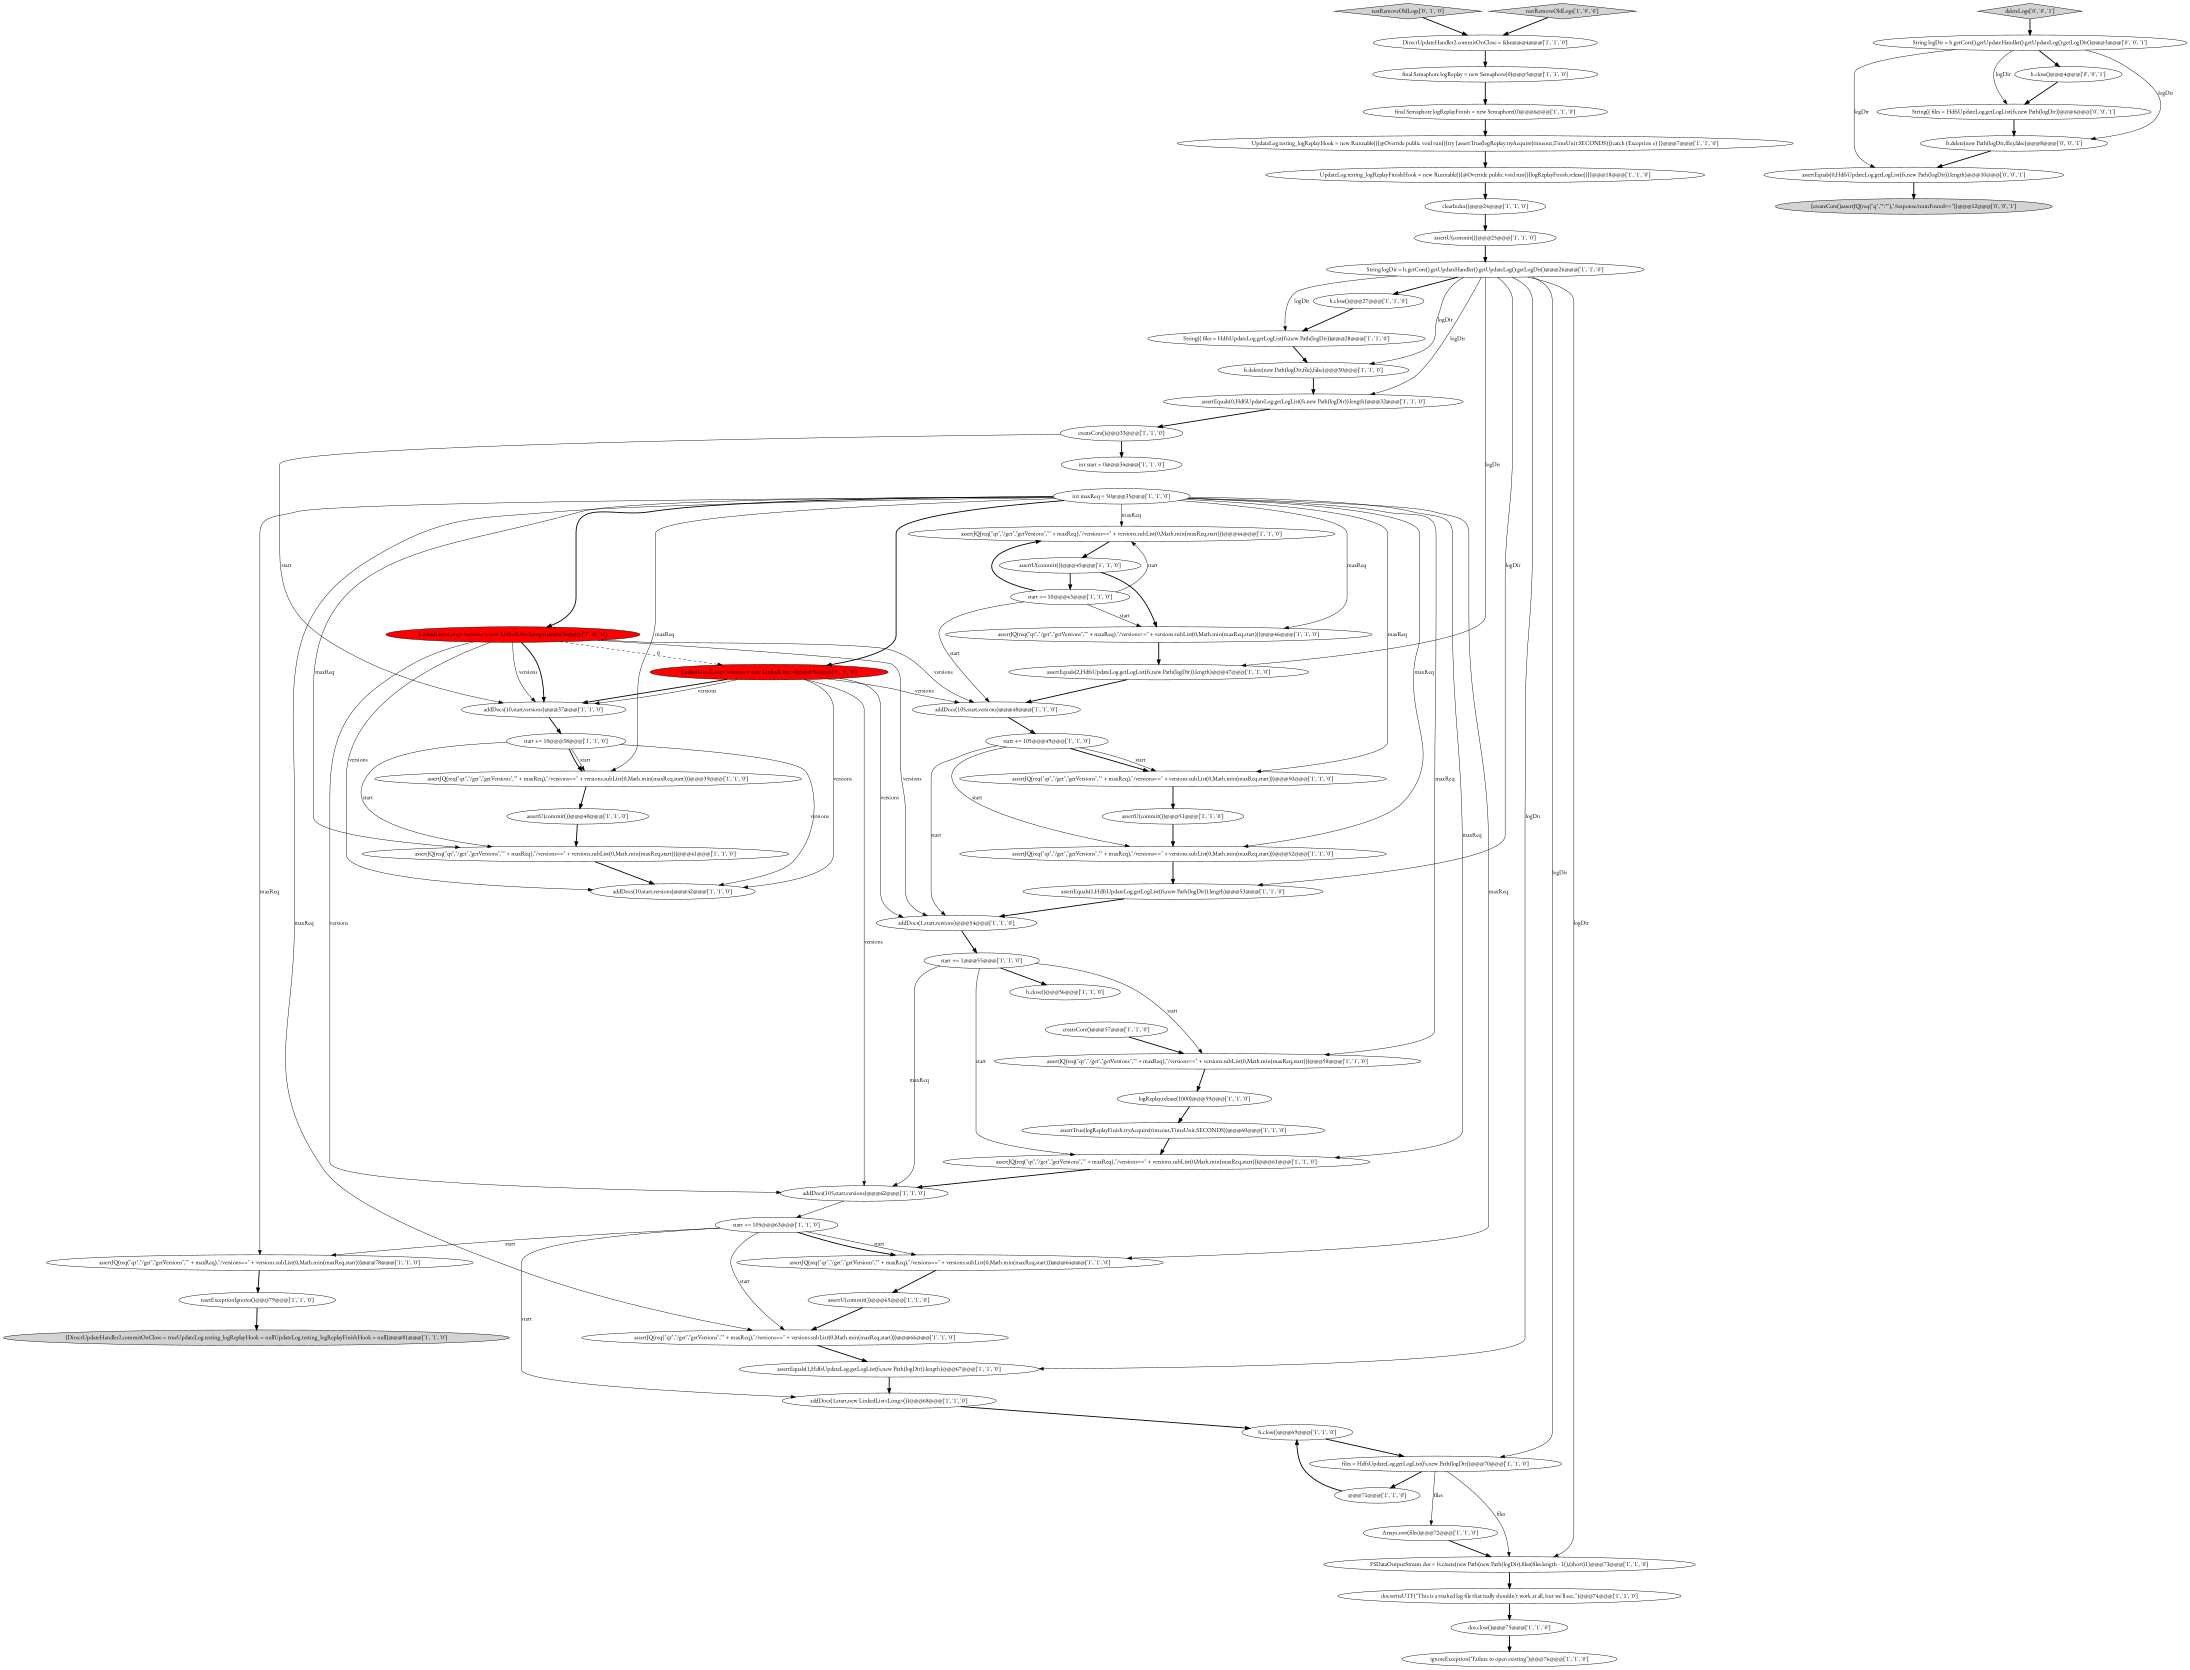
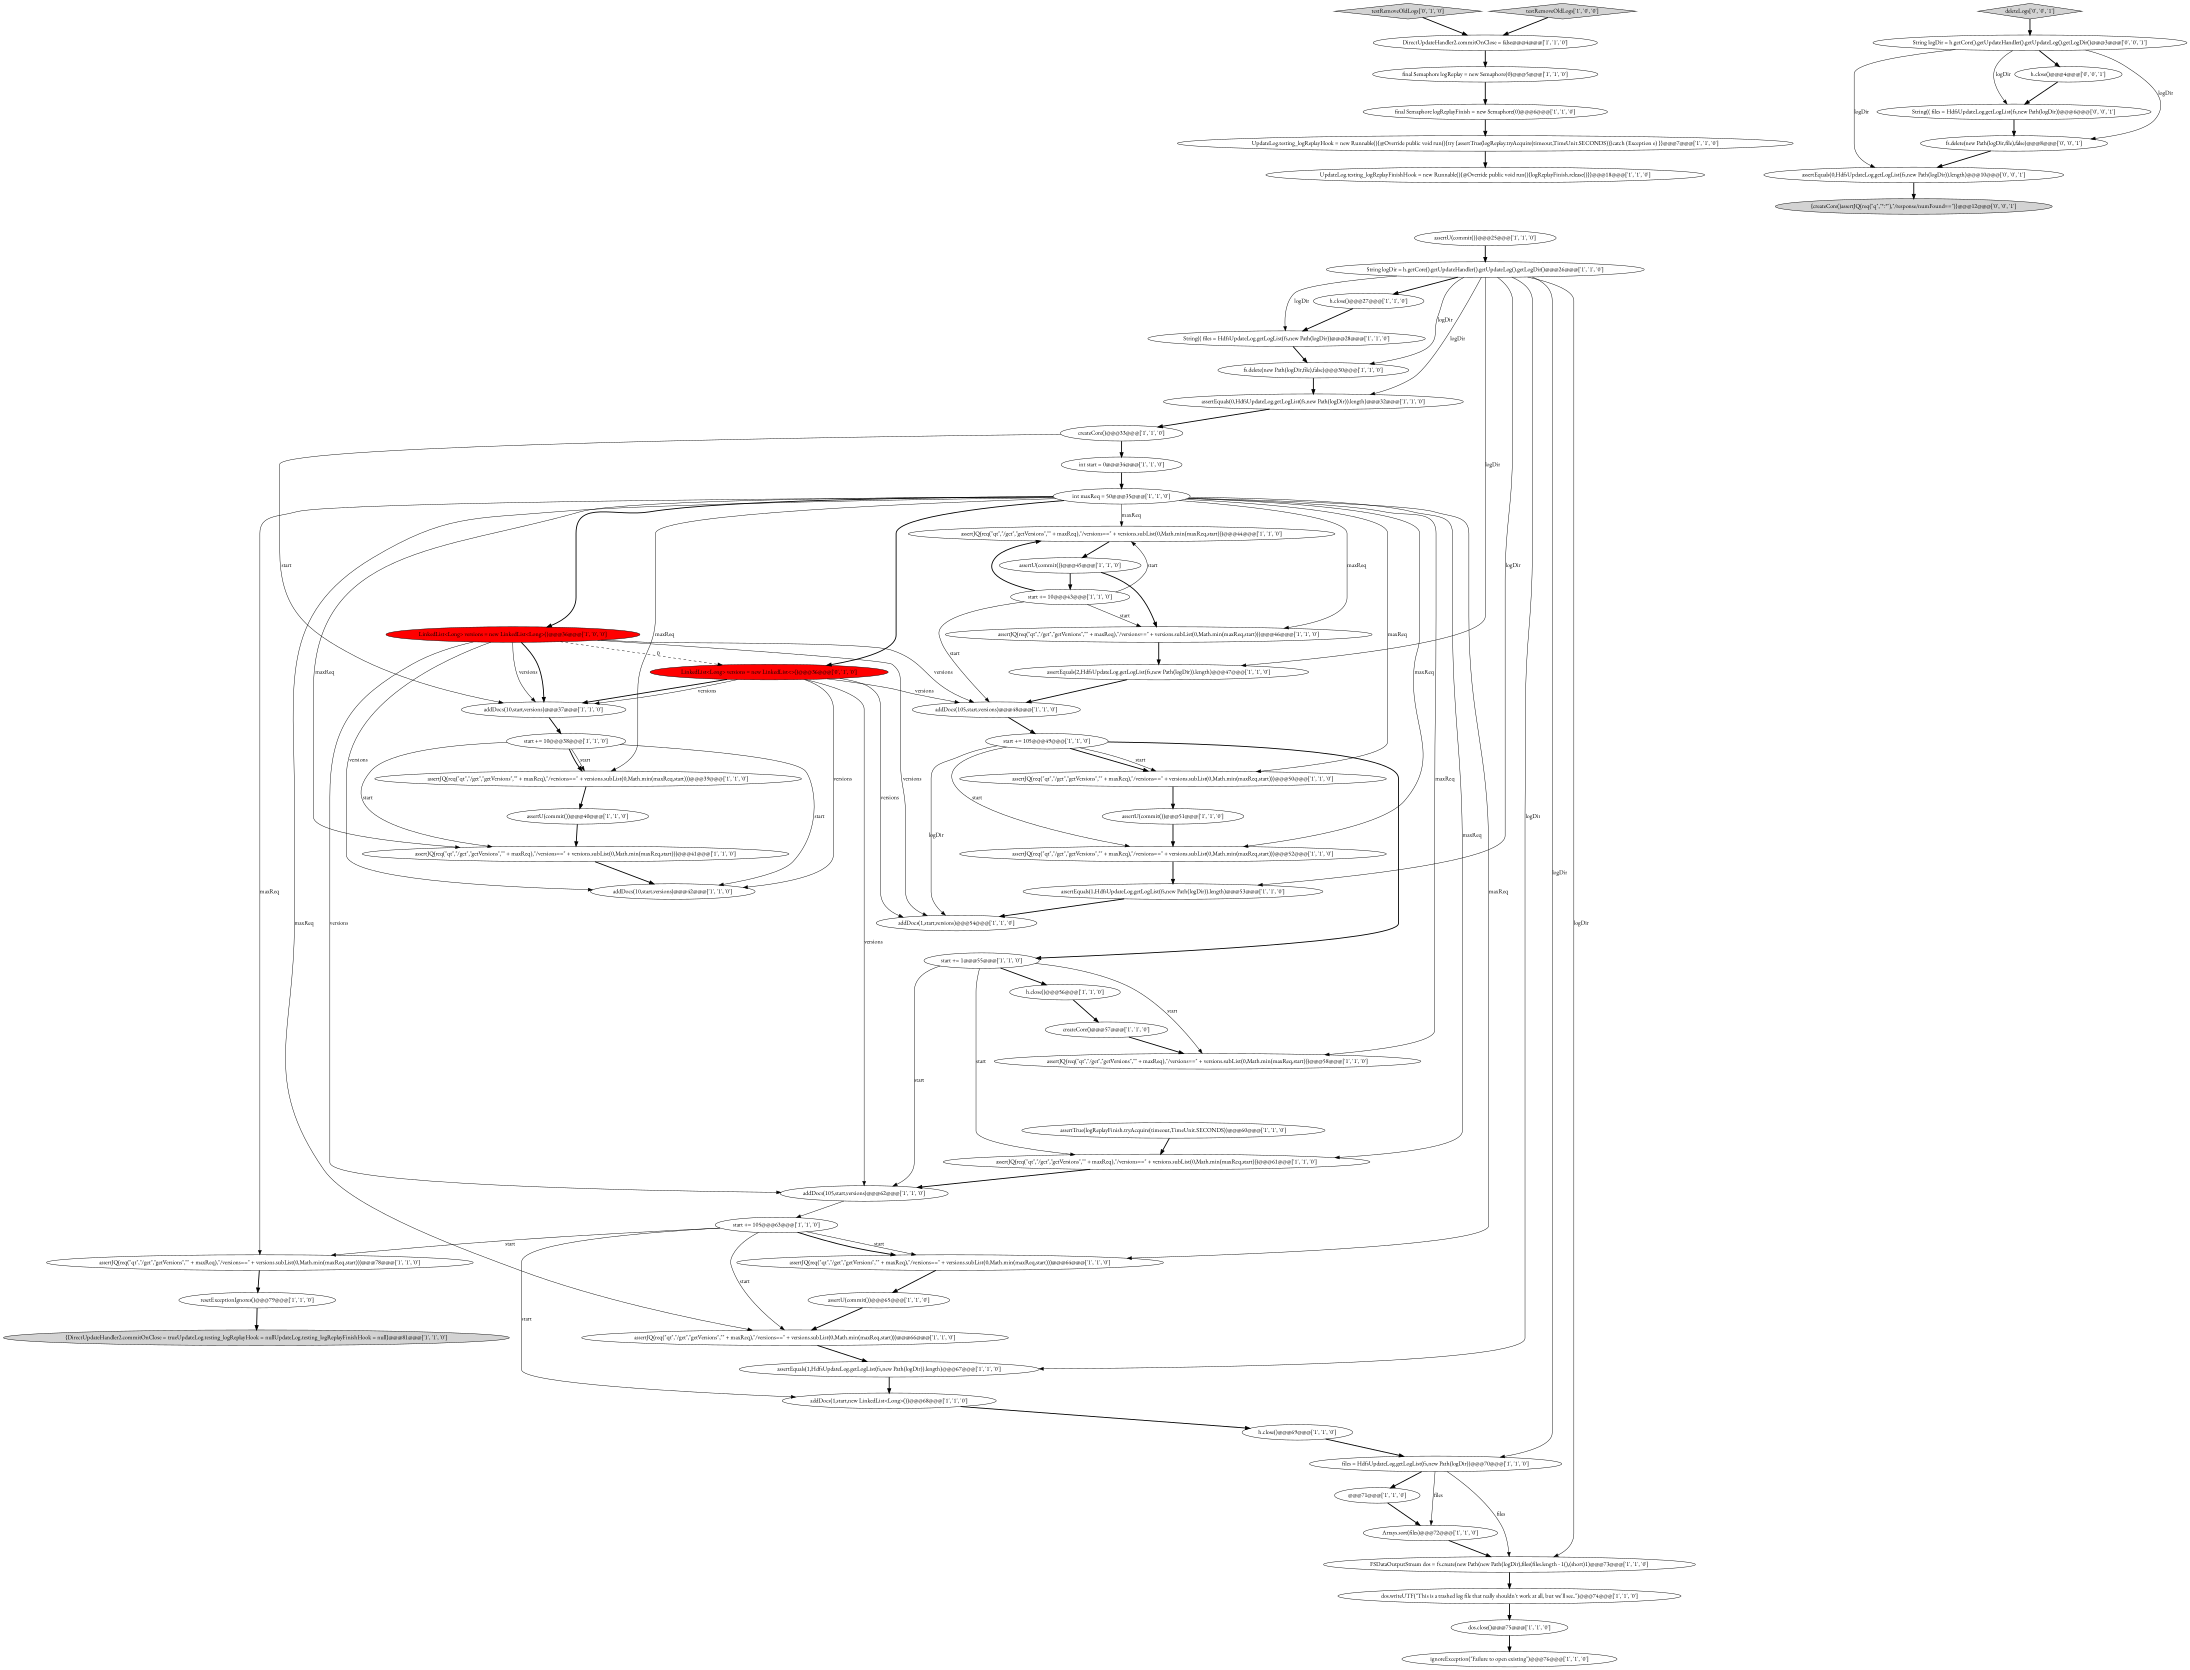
node "clearIndex()@@@24@@@['1', '1', '0']": removed
edge "int start = 0@@@34@@@['1', '1', '0']" -> "int maxReq = 50@@@35@@@['1', '1', '0']": added
edge "start += 10@@@38@@@['1', '1', '0']" -> "addDocs(10,start,versions)@@@42@@@['1', '1', '0']": label "versions" -> "start"
edge "start += 105@@@49@@@['1', '1', '0']" -> "addDocs(1,start,versions)@@@54@@@['1', '1', '0']": label "start" -> "logDir"
edge "addDocs(1,start,versions)@@@54@@@['1', '1', '0']" -> "start += 1@@@55@@@['1', '1', '0']": now "start += 105@@@49@@@['1', '1', '0']" -> "start += 1@@@55@@@['1', '1', '0']"
edge "h.close()@@@56@@@['1', '1', '0']" -> "createCore()@@@57@@@['1', '1', '0']": added
edge "start += 1@@@55@@@['1', '1', '0']" -> "addDocs(105,start,versions)@@@62@@@['1', '1', '0']": label "maxReq" -> "start"
node "logReplay.release(1000)@@@59@@@['1', '1', '0']": removed
edge "@@@71@@@['1', '1', '0']" -> "h.close()@@@69@@@['1', '1', '0']": now "@@@71@@@['1', '1', '0']" -> "Arrays.sort(files)@@@72@@@['1', '1', '0']"
